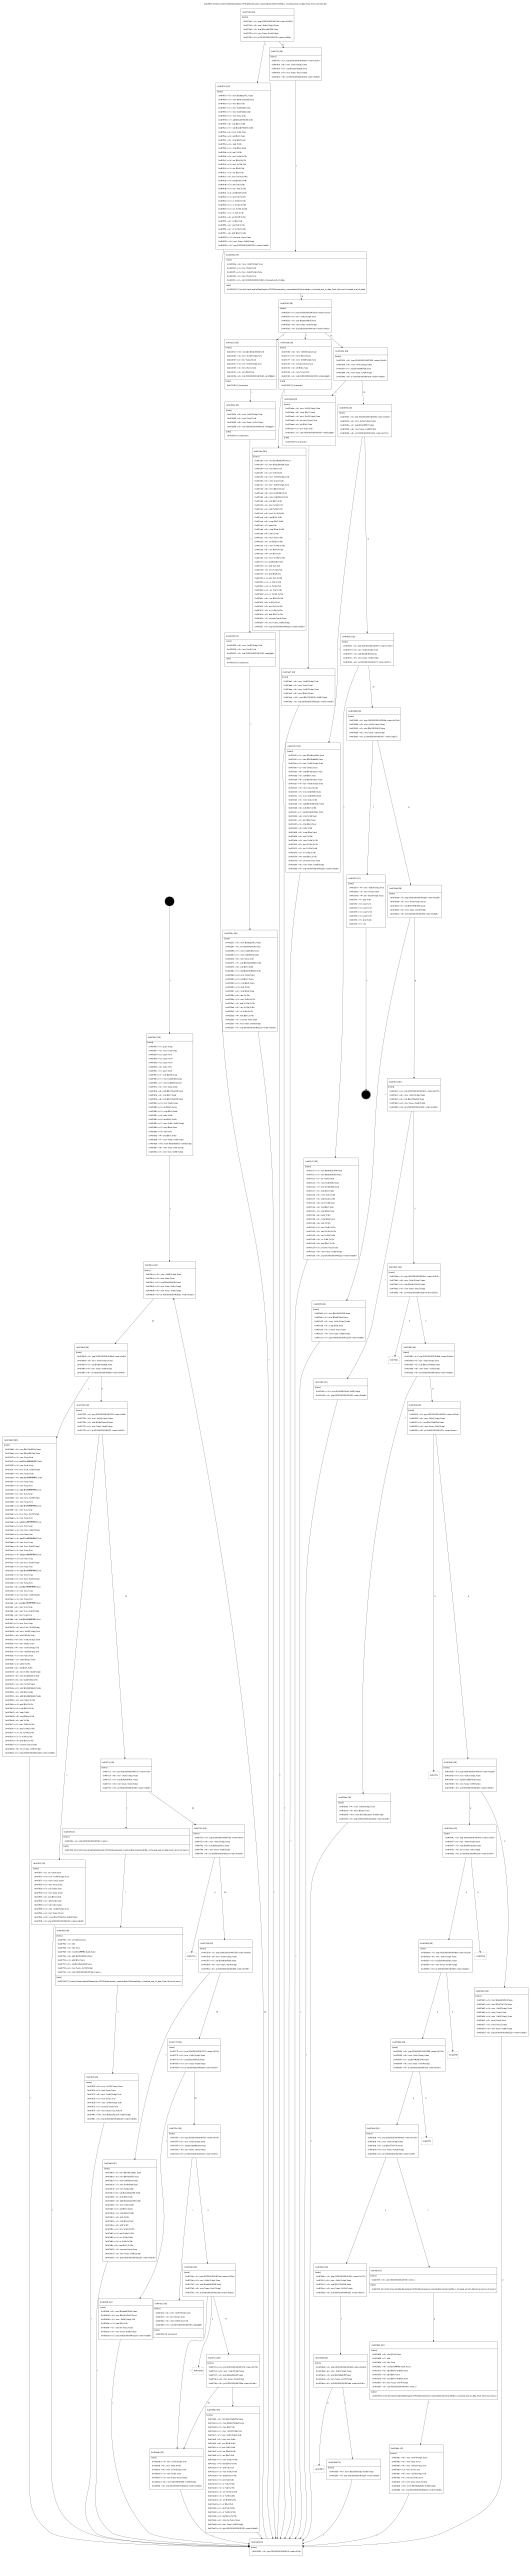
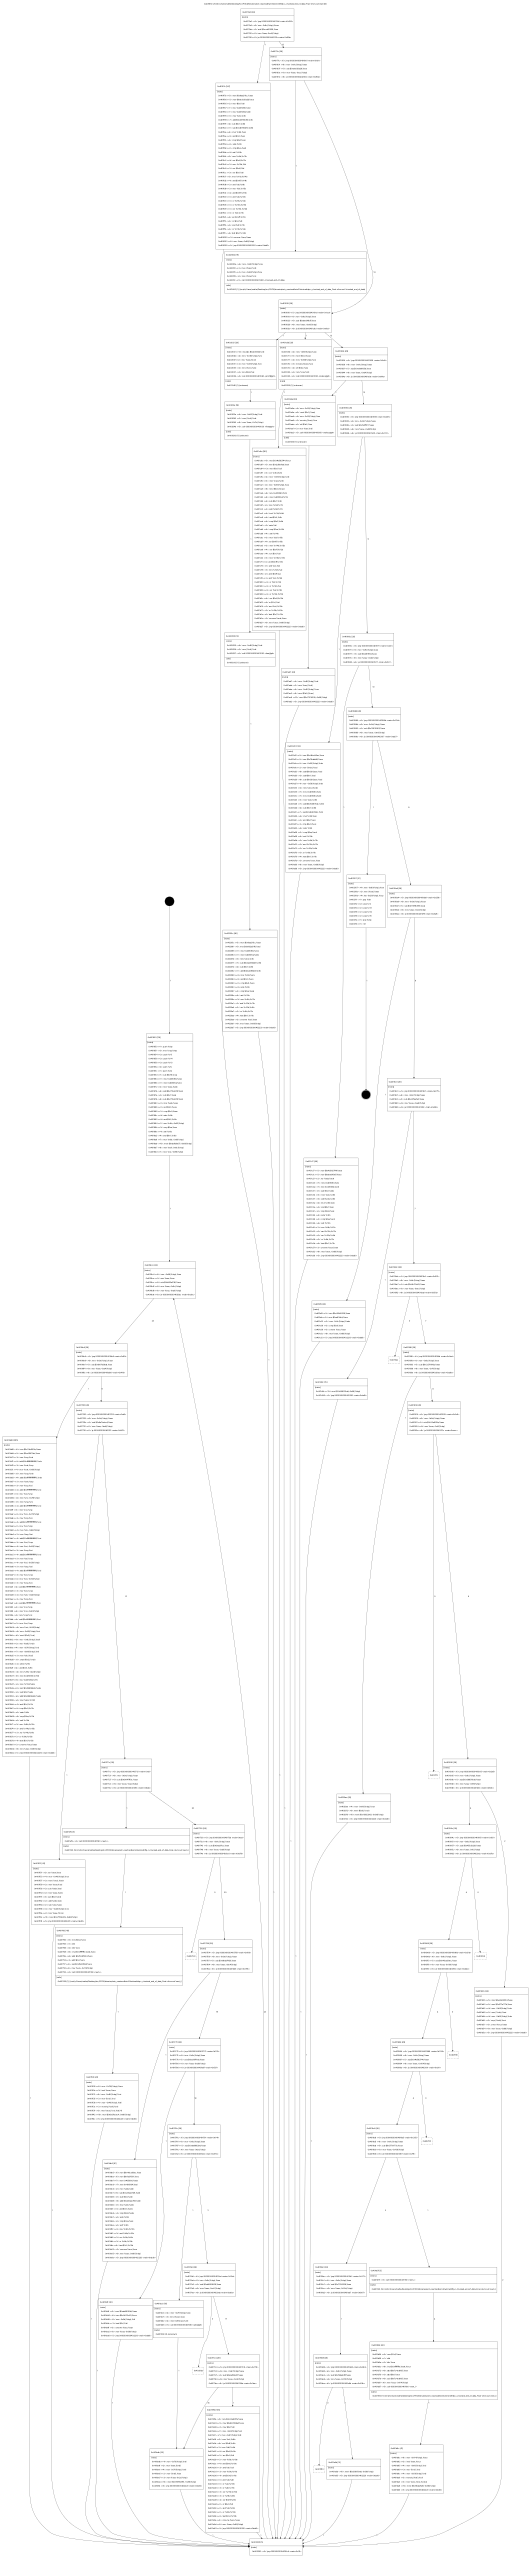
edge "0x40200e [19]" -> "0x401818 [28]": now "0x4017fc [28]" -> "0x401818 [28]"
edge "0x4017a8 [28]" -> "0x401bdb [30]": now "0x401bcb [16]" -> "0x401bdb [30]"
